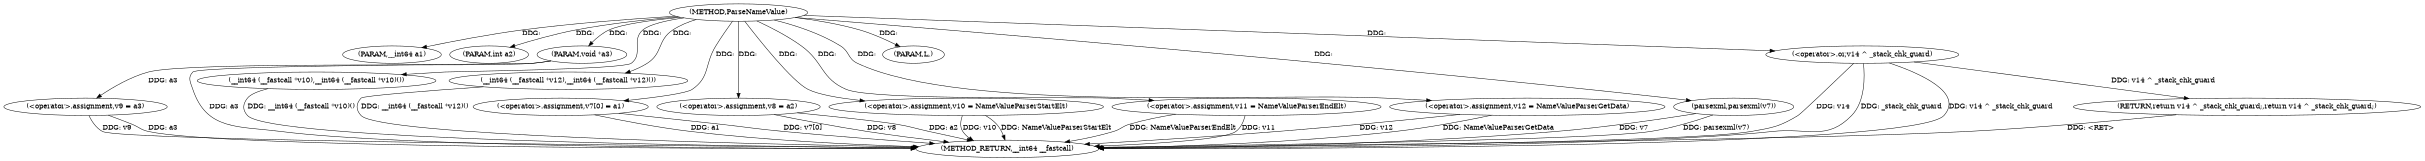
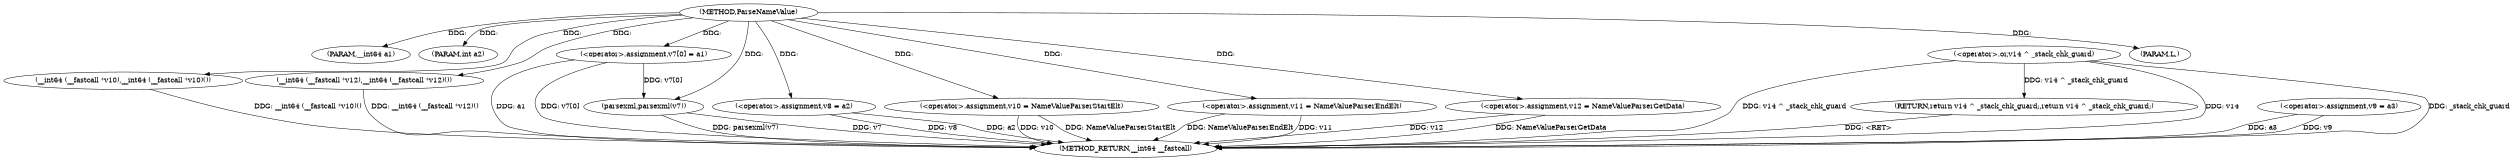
edge "(METHOD,ParseNameValue)" -> "(<operator>.or,v14 ^ _stack_chk_guard)": removed, label "DDG:"
node "(PARAM,void *a3)": removed
edge "(<operator>.assignment,v7[0] = a1)" -> "(parsexml,parsexml(v7))": added, label "DDG: v7[0]"
